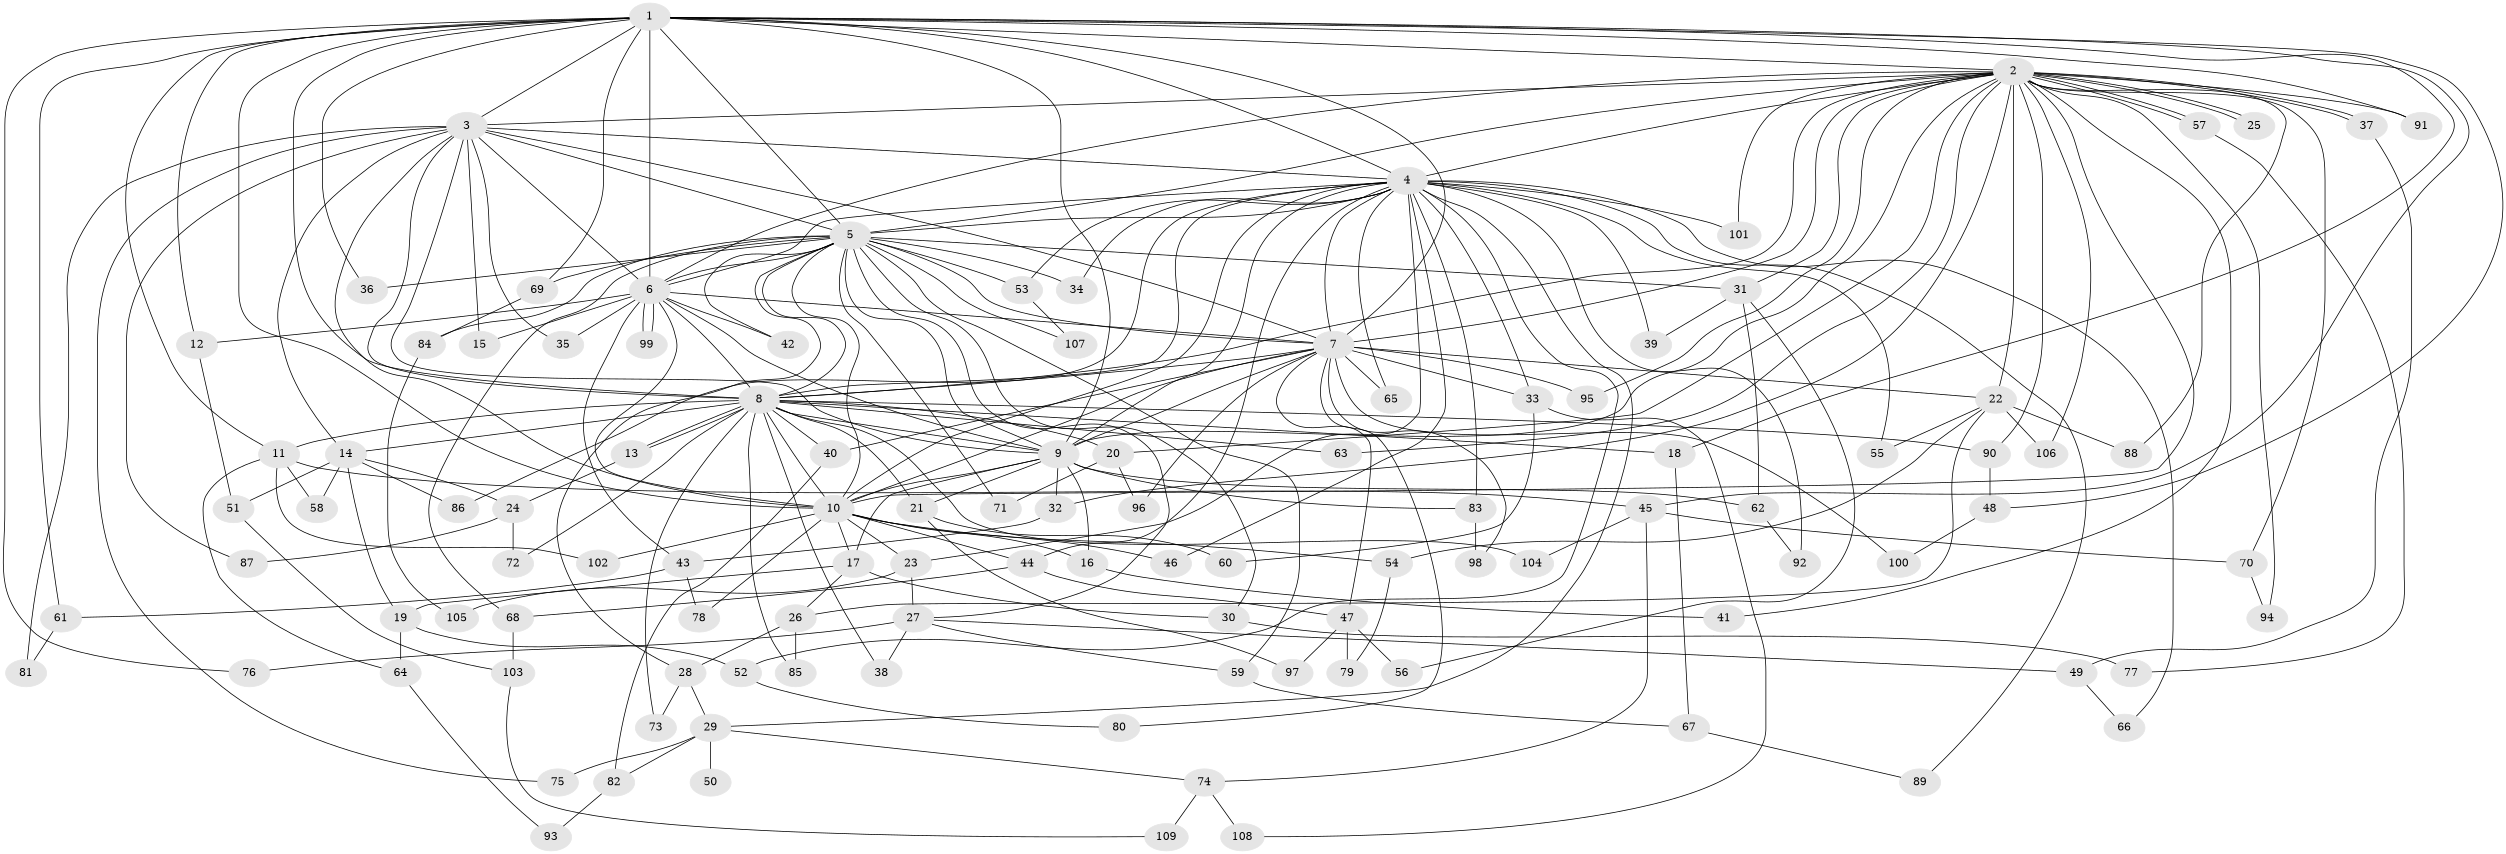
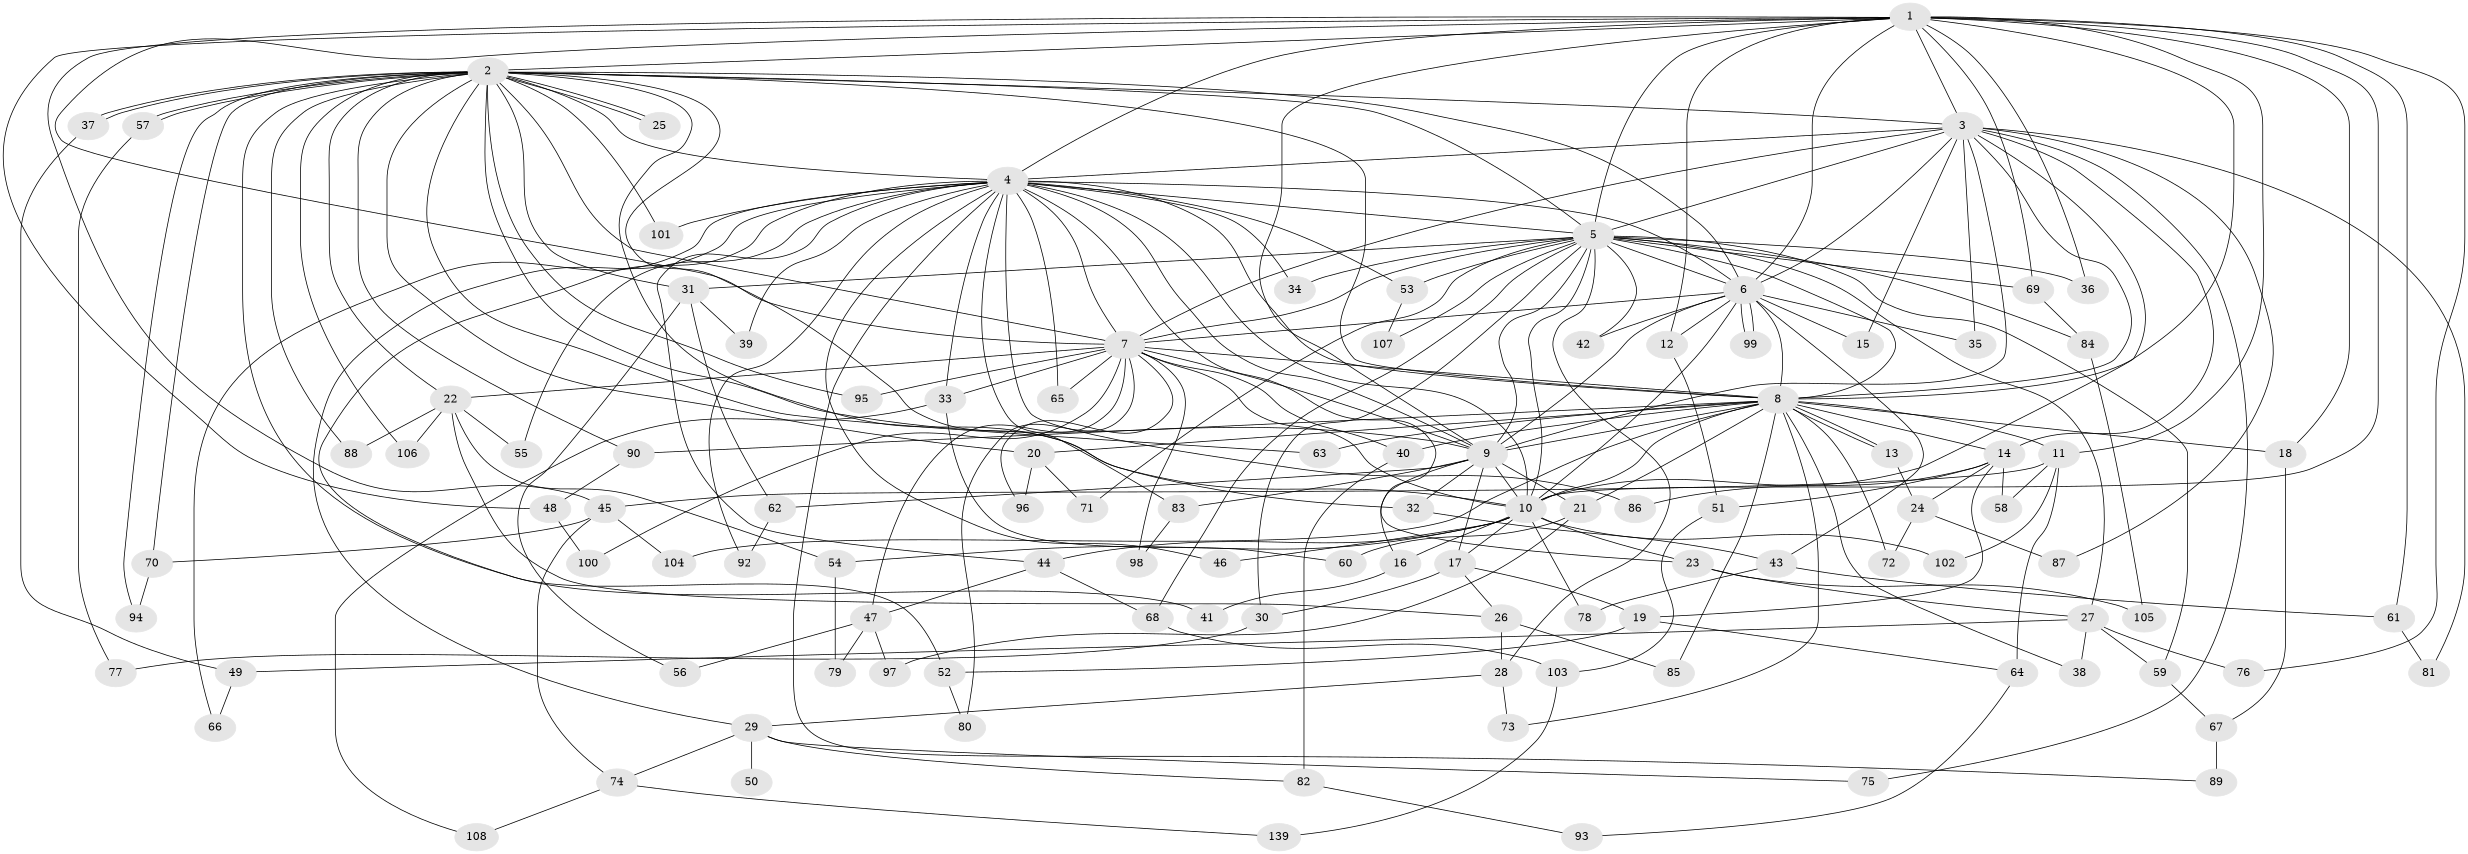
node "91": removed
node "109": label "109" -> "139"
